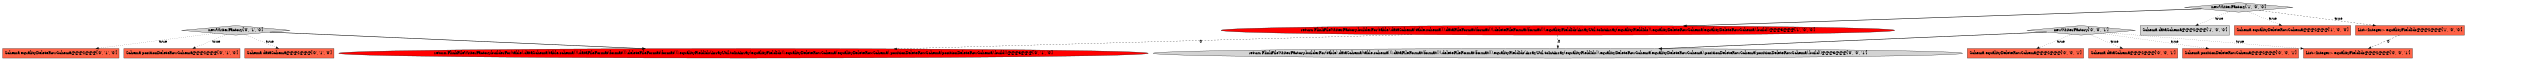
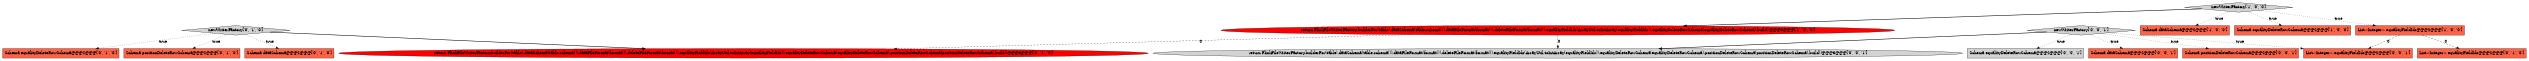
edge "newWriterFactory['1', '0', '0']" -> "List<Integer> equalityFieldIds@@@2@@@['1', '0', '0']": style dashed -> dotted
node "Schema dataSchema@@@2@@@['1', '0', '0']": fillcolor lightgray -> tomato
node "Schema equalityDeleteRowSchema@@@2@@@['0', '0', '1']": fillcolor tomato -> lightgray
node "List<Integer> equalityFieldIds@@@2@@@['0', '1', '0']": added
